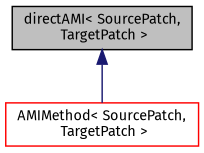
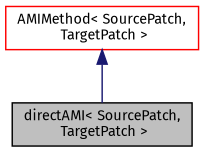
edge "AMIMethod< SourcePatch, TargetPatch >" -> "directAMI< SourcePatch, TargetPatch >": reversed
